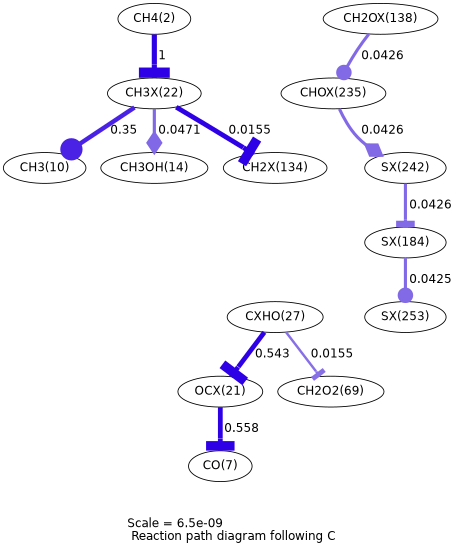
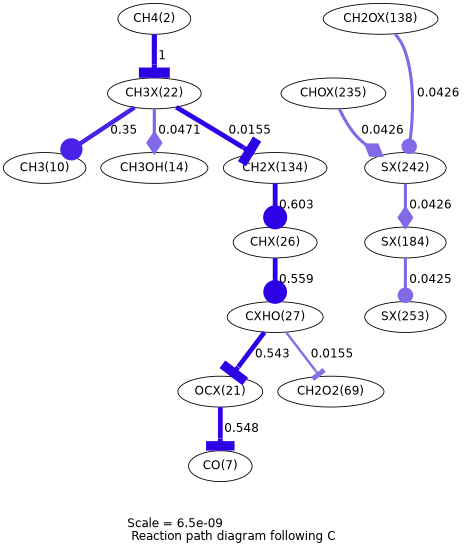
edge "CH2OX(138)" -> "CHOX(235)": now "CH2OX(138)" -> "SX(242)"
edge "SX(242)" -> "SX(184)": arrowhead tee -> diamond
node "CHX(26)": added
edge "OCX(21)" -> "CO(7)": label " 0.558" -> " 0.548"
